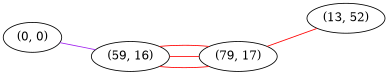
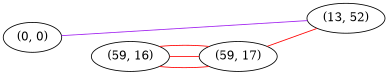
edge "(0, 0)" -- "(59, 16)": now "(0, 0)" -- "(13, 52)"
node "(79, 17)": label "(79, 17)" -> "(59, 17)"
